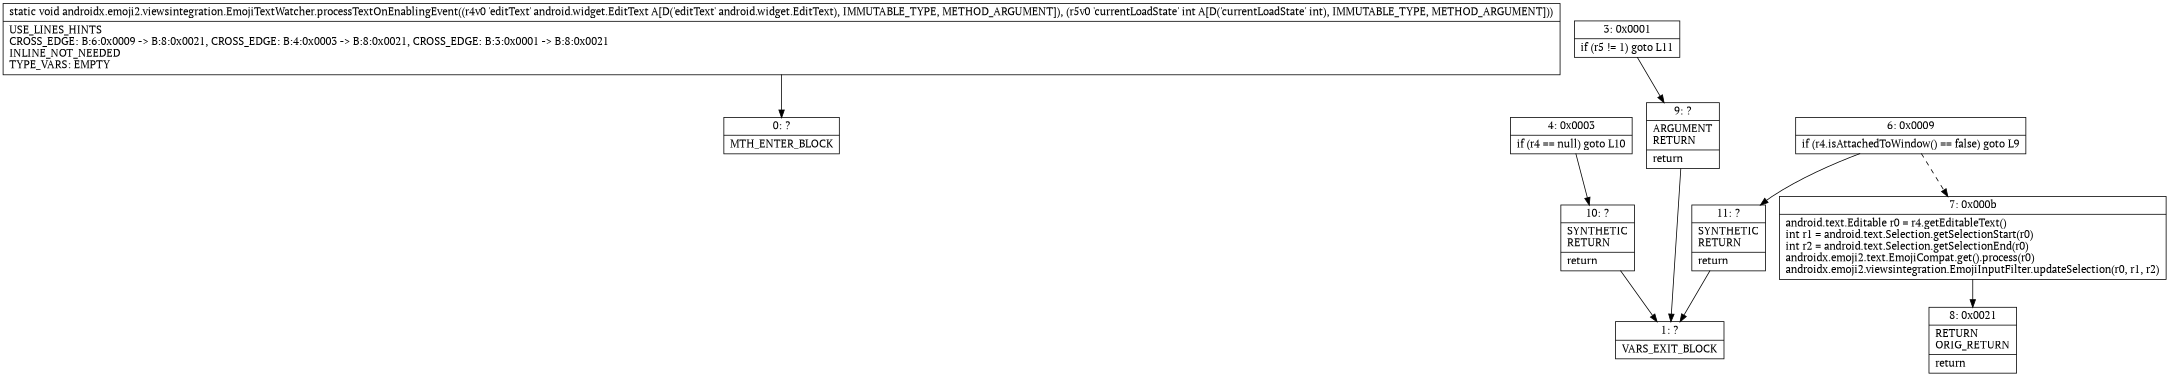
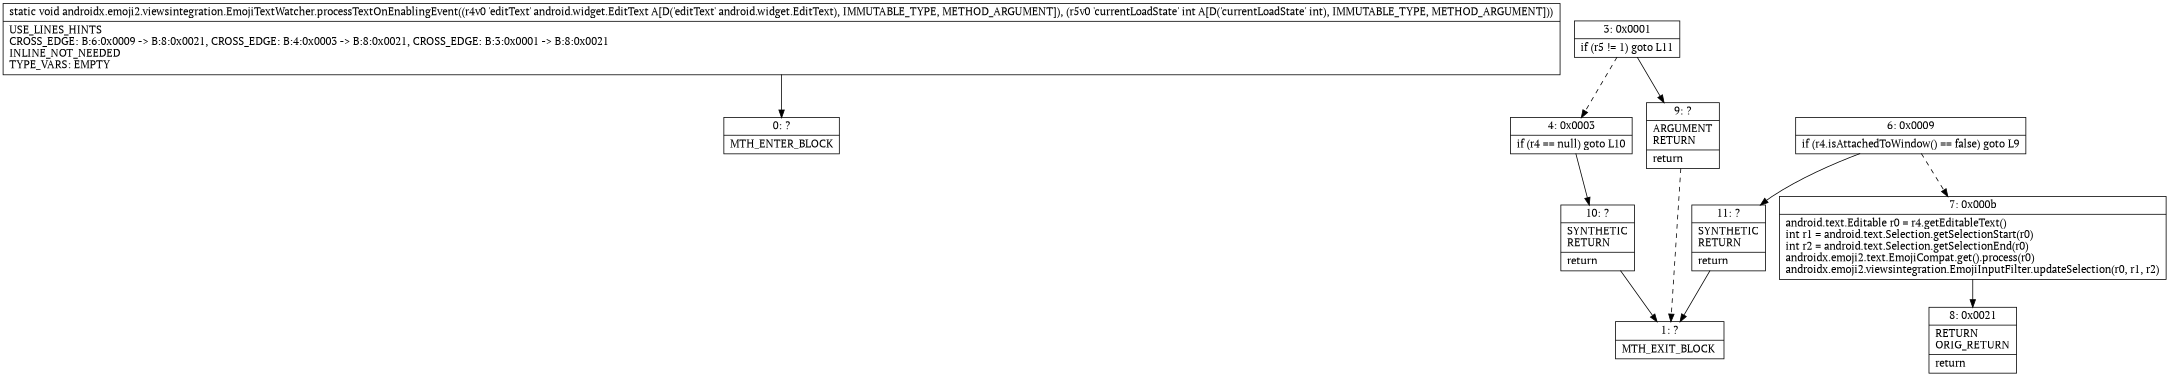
edge "3: 0x0001" -> "4: 0x0003": added
edge "9: ?" -> "1: ?": style solid -> dashed
node "1: ?": text "VARS_EXIT_BLOCK" -> "MTH_EXIT_BLOCK"
